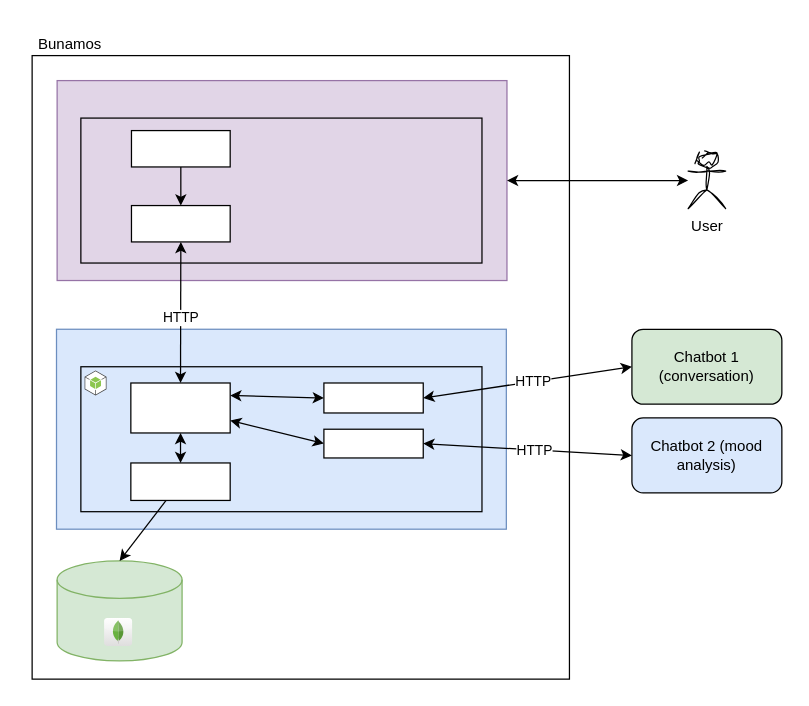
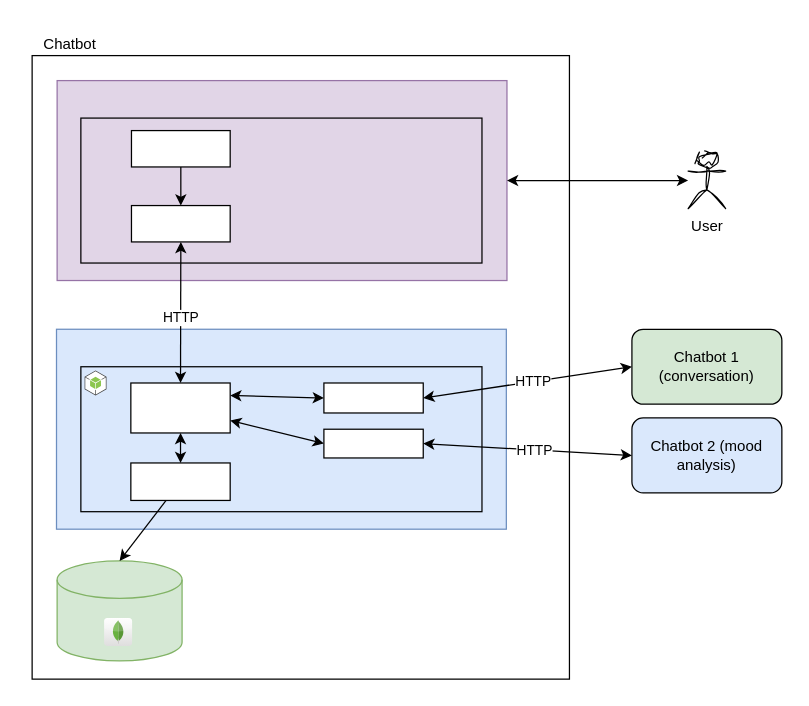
node "Bunamos": label "Bunamos" -> "Chatbot"
